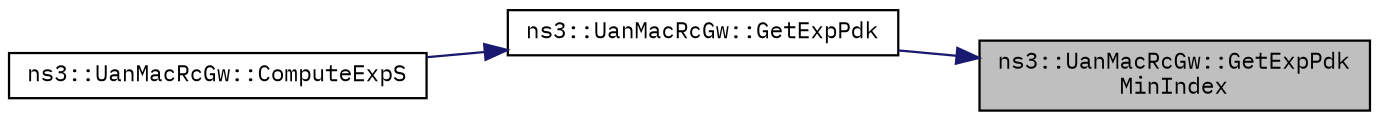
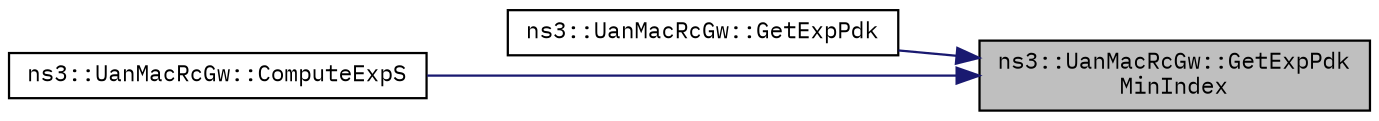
edge "ns3::UanMacRcGw::ComputeExpS" -> "ns3::UanMacRcGw::GetExpPdk": now "ns3::UanMacRcGw::ComputeExpS" -> "ns3::UanMacRcGw::GetExpPdk MinIndex"
